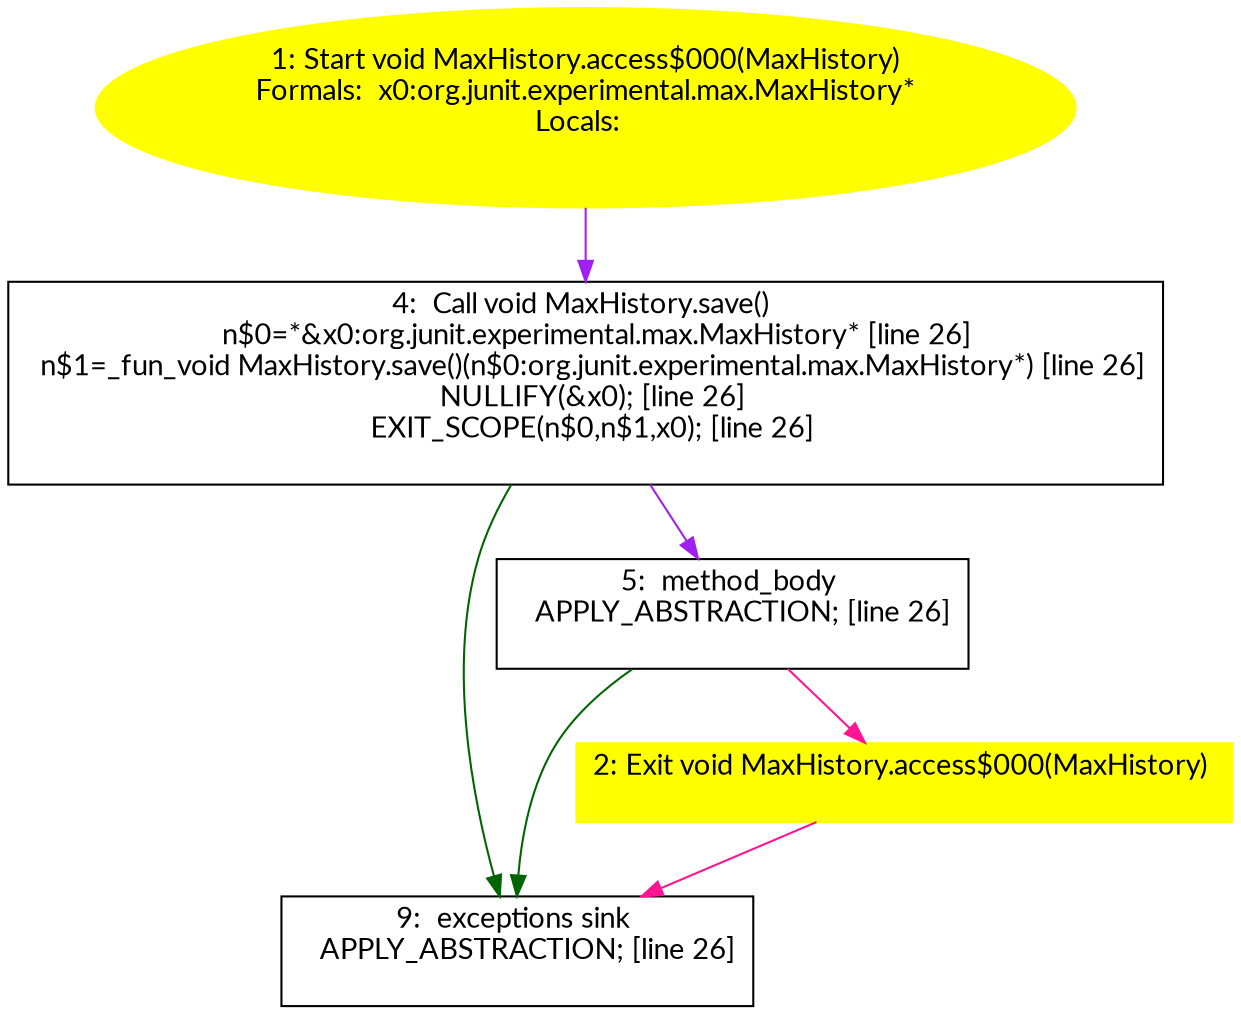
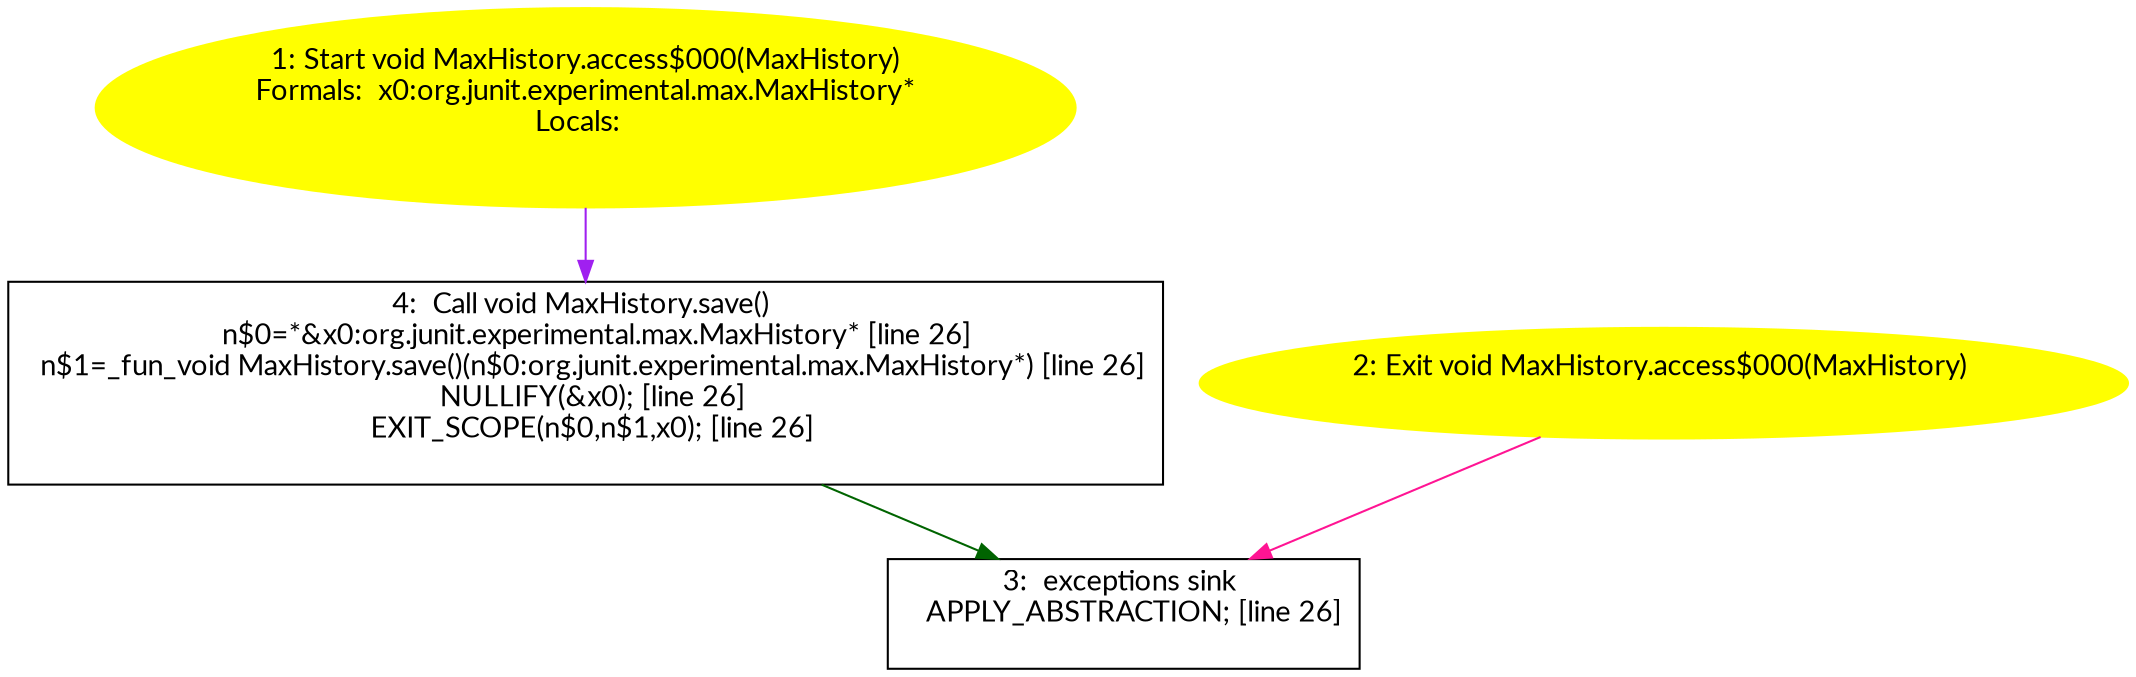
node "5:  method_body APPLY_ABSTRACTION; [line 26]": removed
node "2: Exit void MaxHistory.access$000(MaxHistory)": shape box -> ellipse
node "9:  exceptions sink APPLY_ABSTRACTION; [line 26]": label "9:  exceptions sink APPLY_ABSTRACTION; [line 26]" -> "3:  exceptions sink APPLY_ABSTRACTION; [line 26]"
